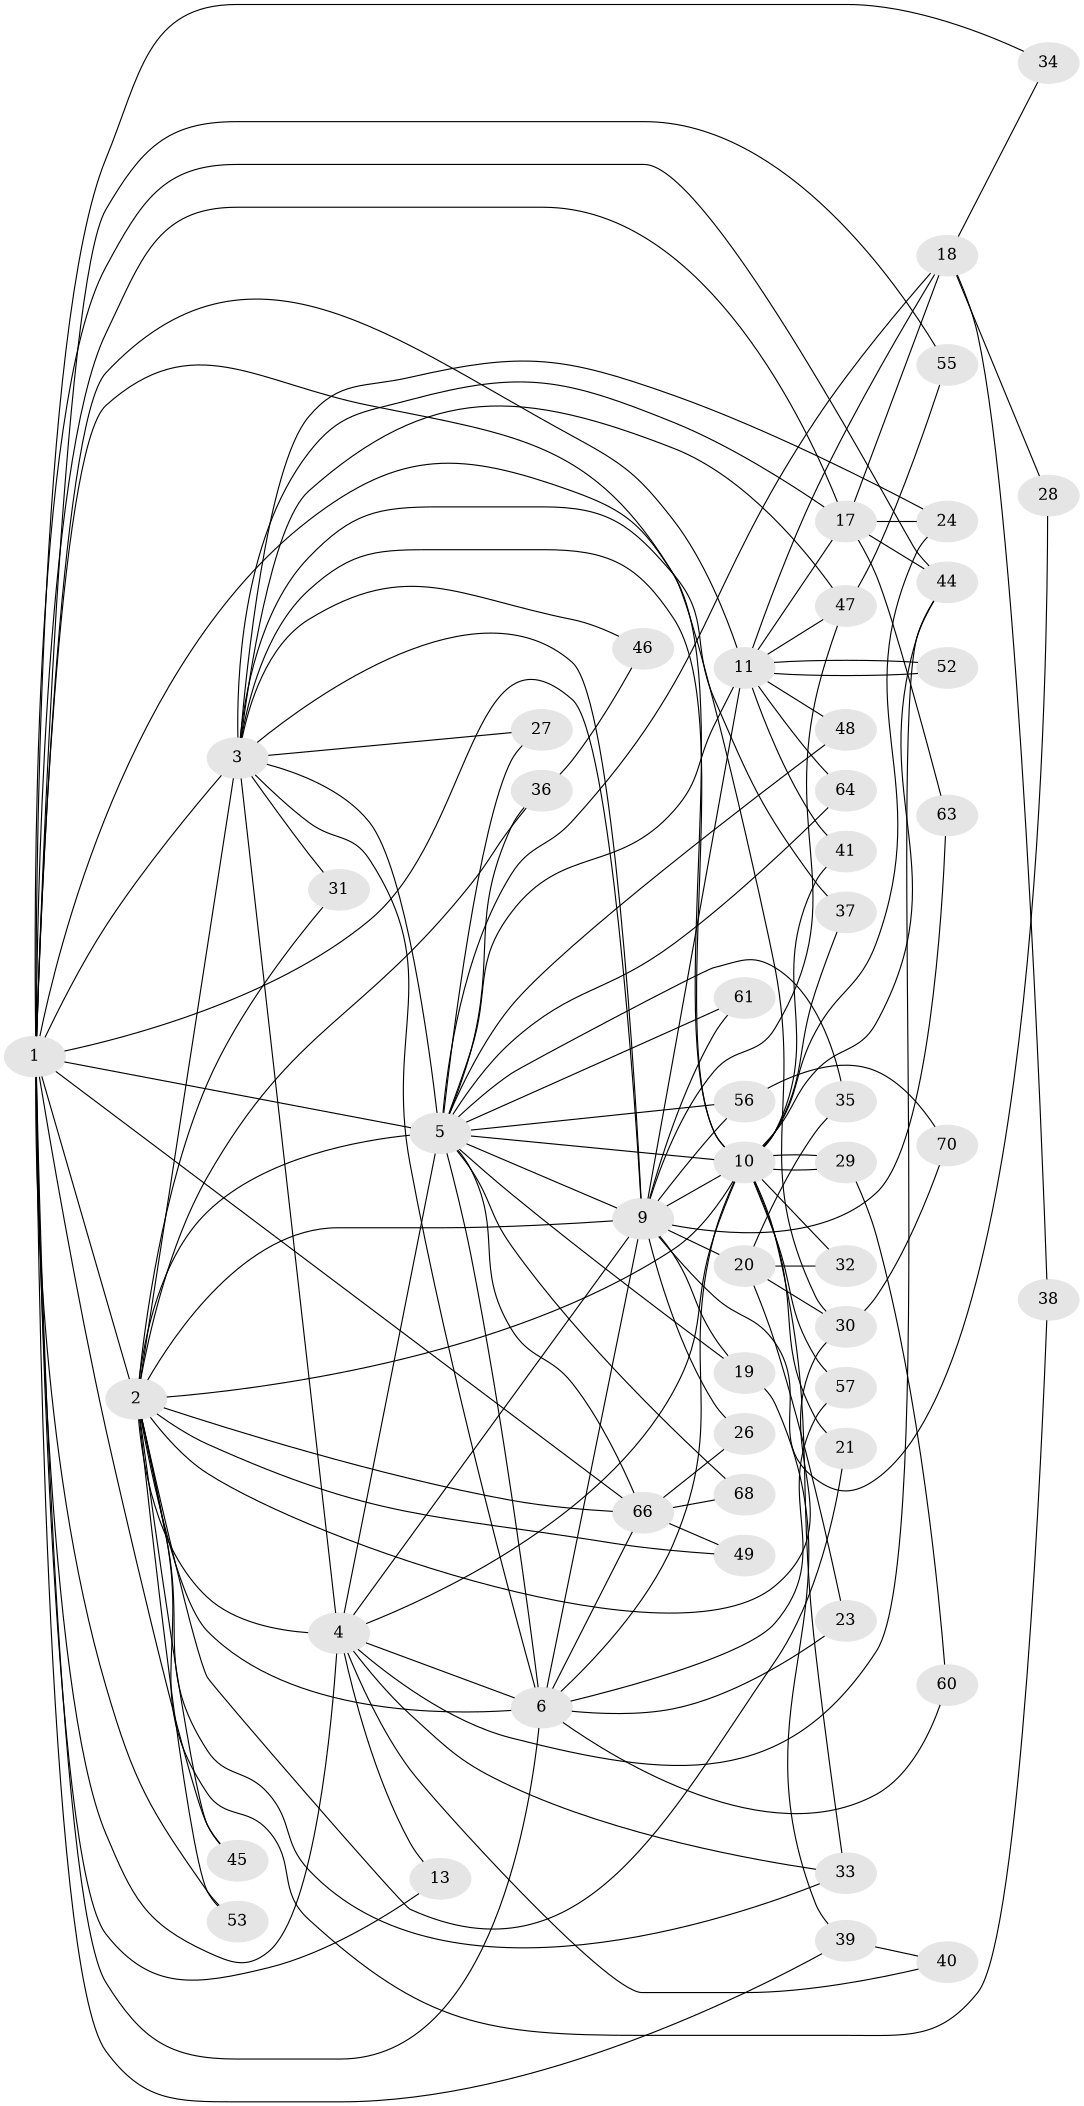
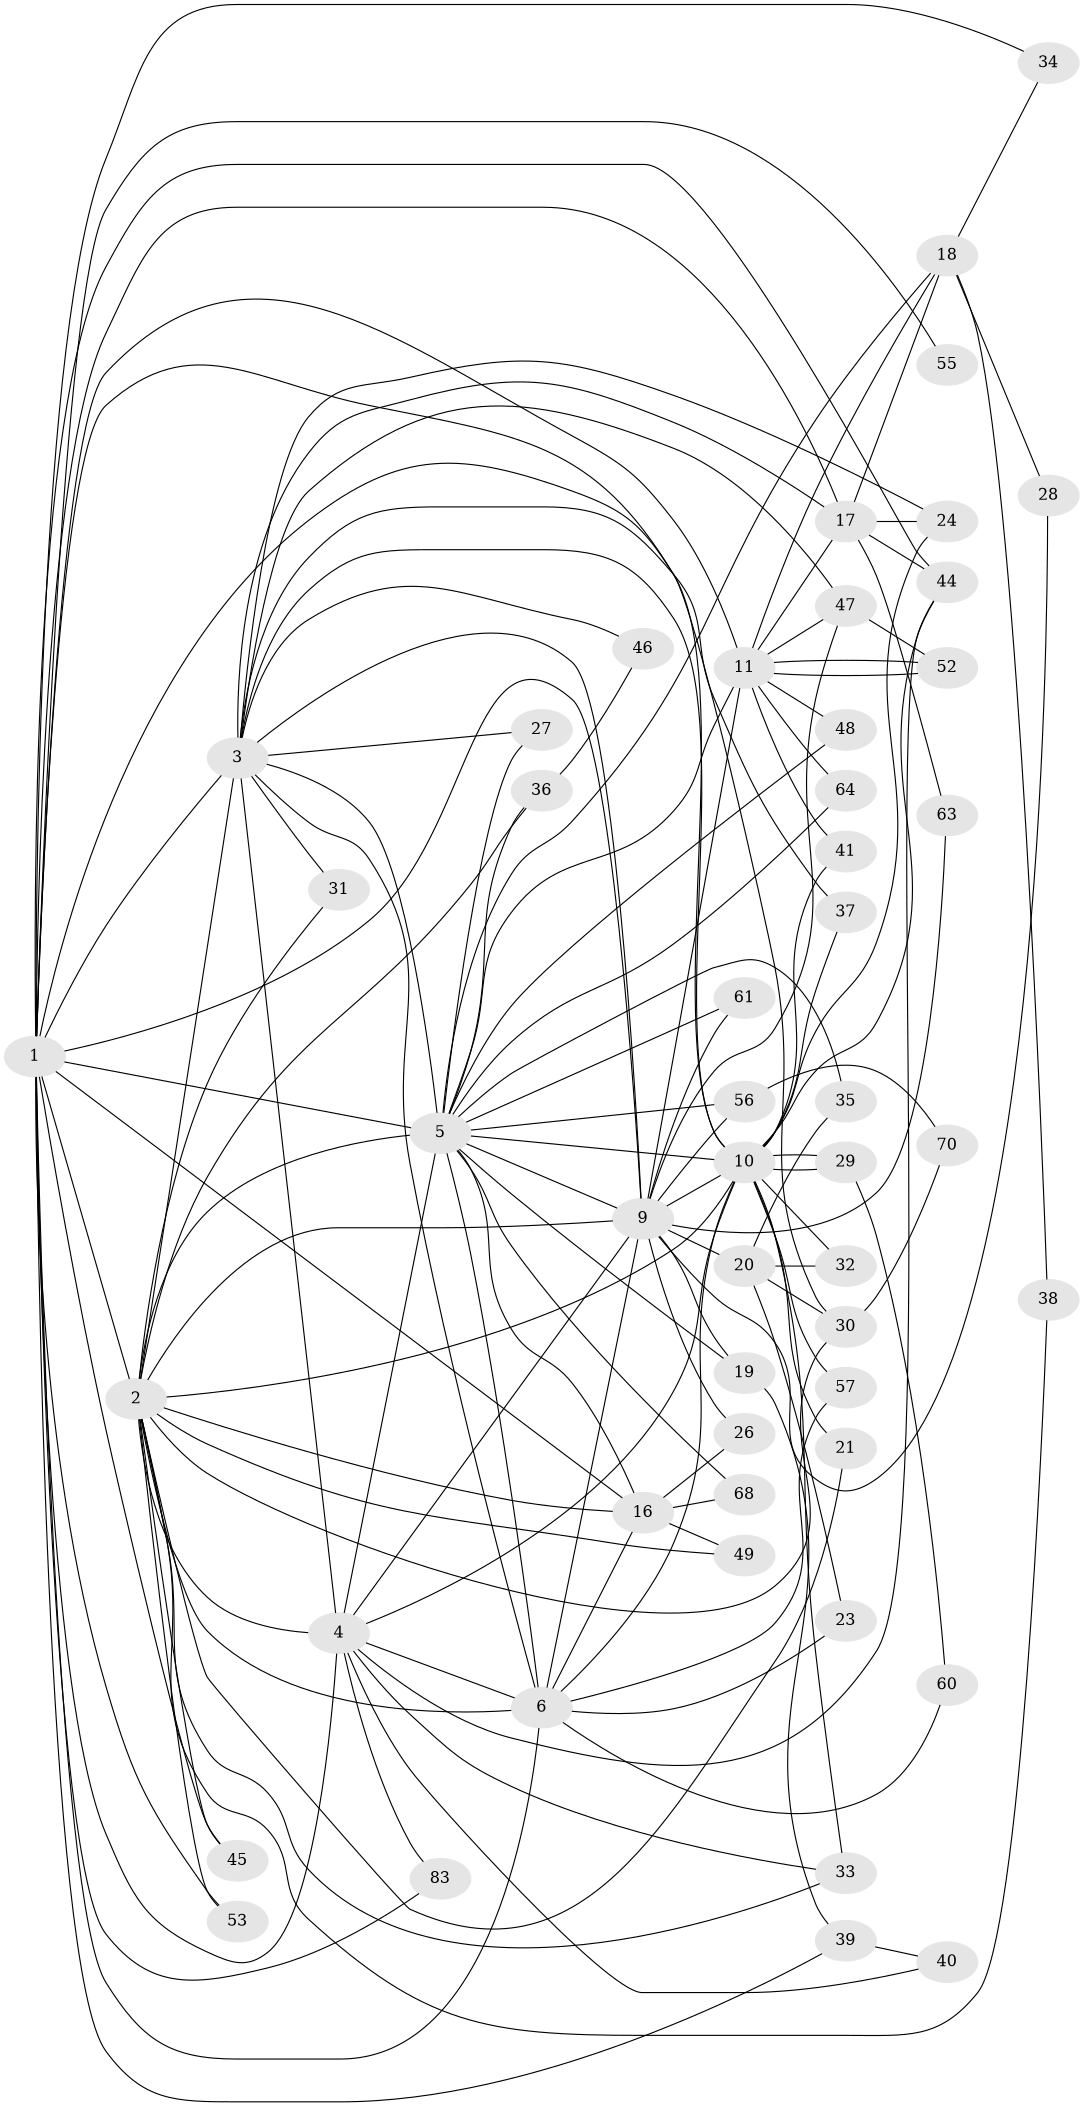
edge "55" -- "47": now "52" -- "47"
node "66": label "66" -> "16"
node "13": label "13" -> "83"
